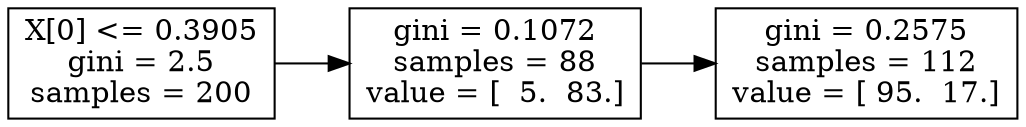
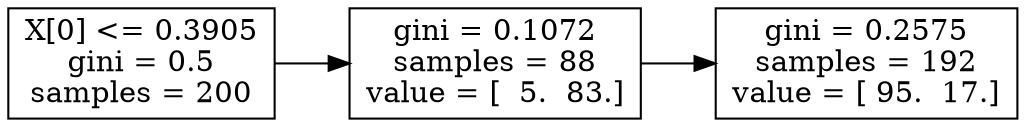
node "X[0] <= 0.3905 gini = 2.5 samples = 200": label "X[0] <= 0.3905 gini = 2.5 samples = 200" -> "X[0] <= 0.3905 gini = 0.5 samples = 200"
node "gini = 0.2575 samples = 112 value = [ 95.  17.]": label "gini = 0.2575 samples = 112 value = [ 95.  17.]" -> "gini = 0.2575 samples = 192 value = [ 95.  17.]"
